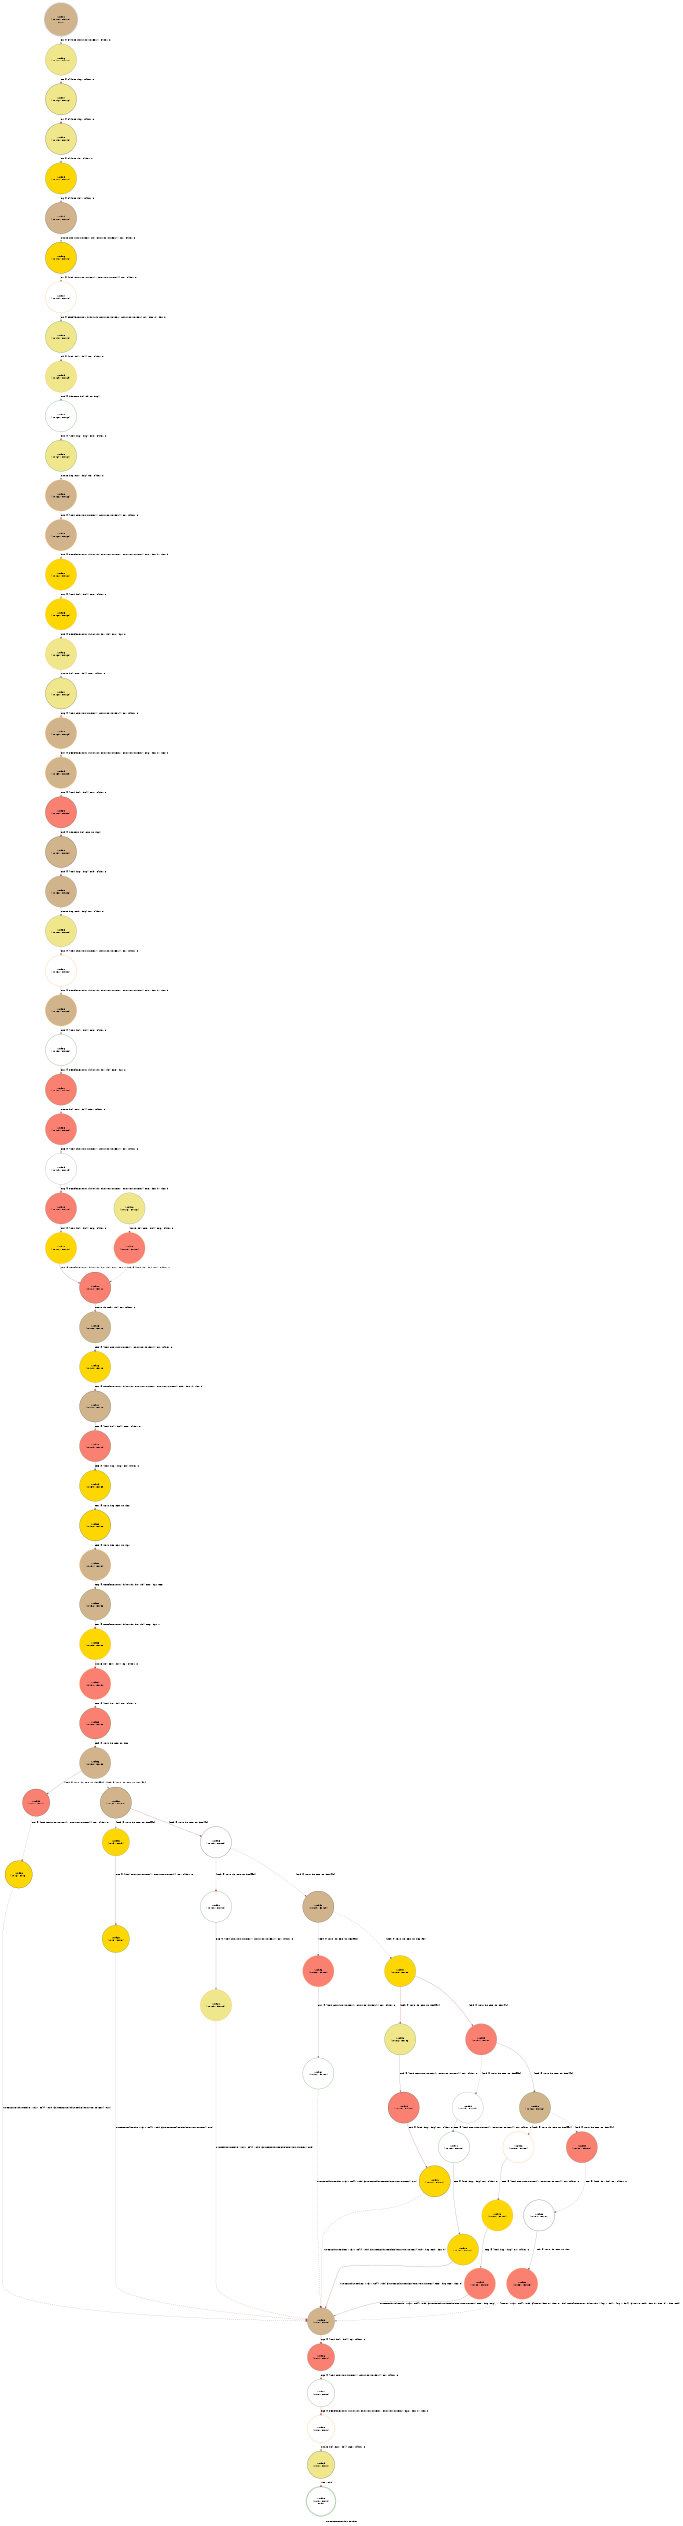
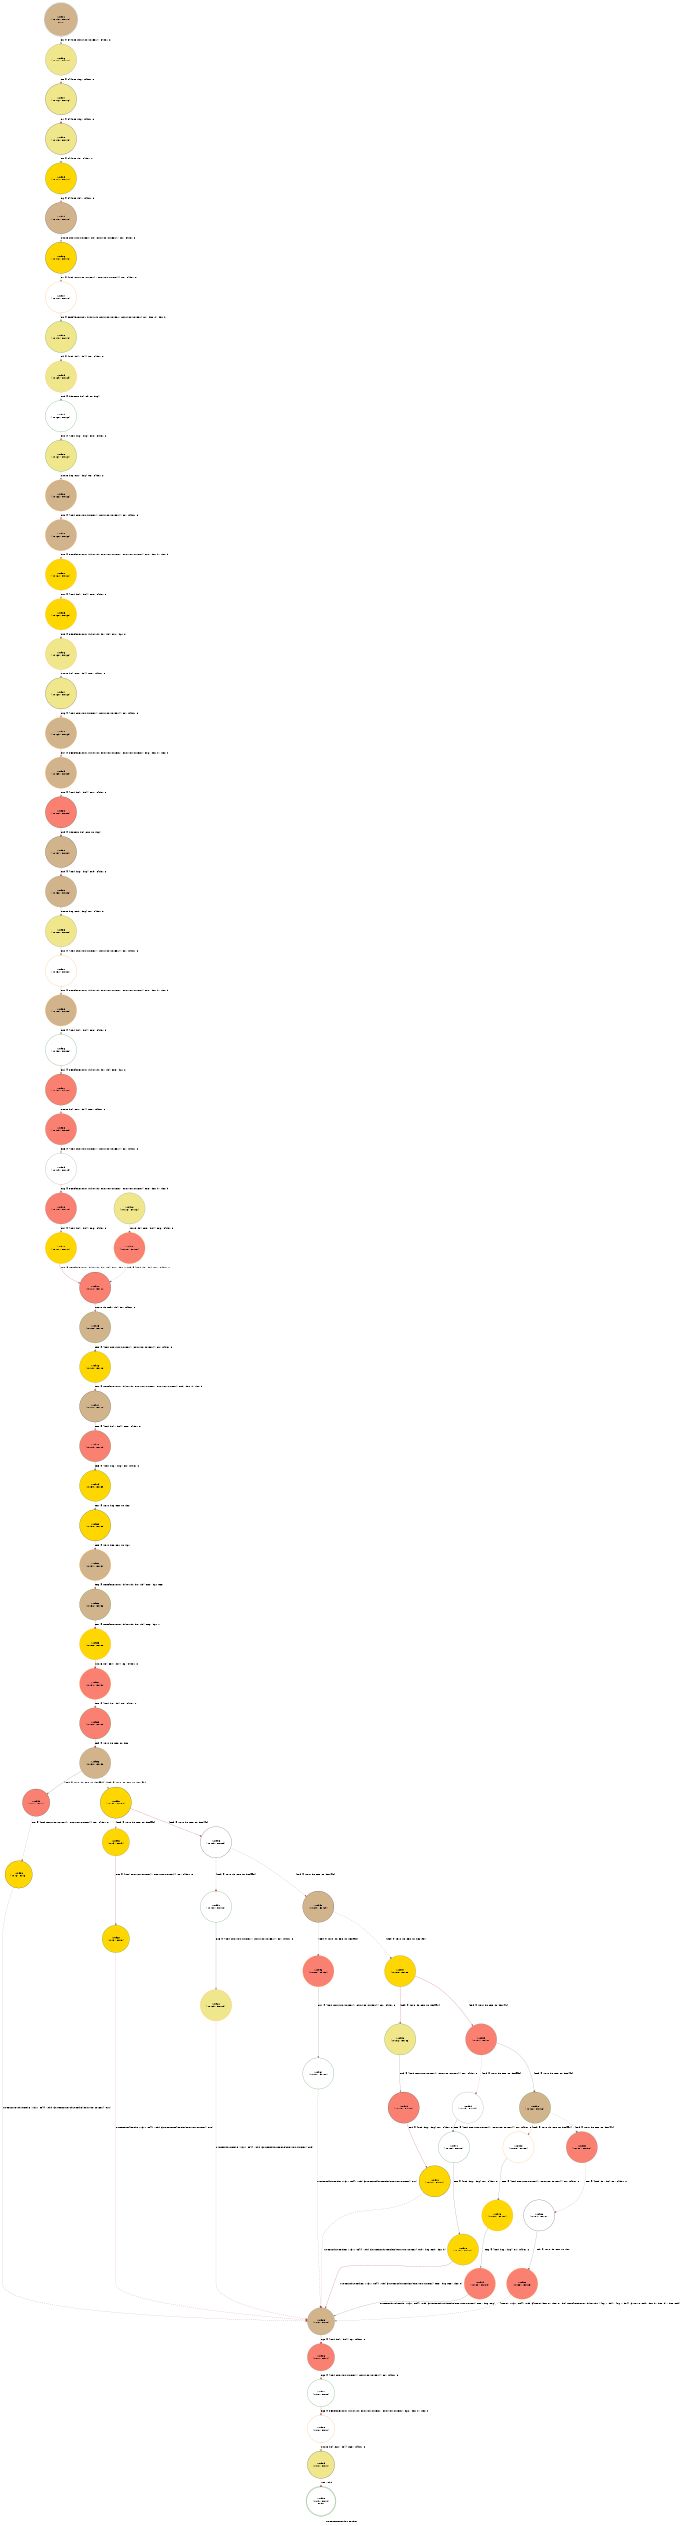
node "N41991 (rp:31, ep:31)": fillcolor tan -> gold
